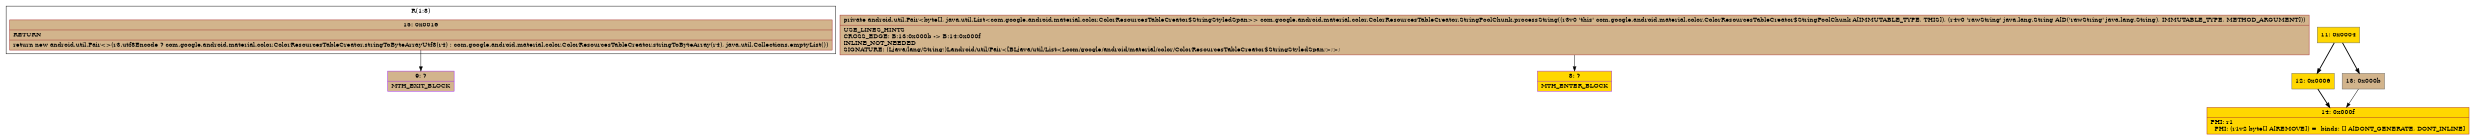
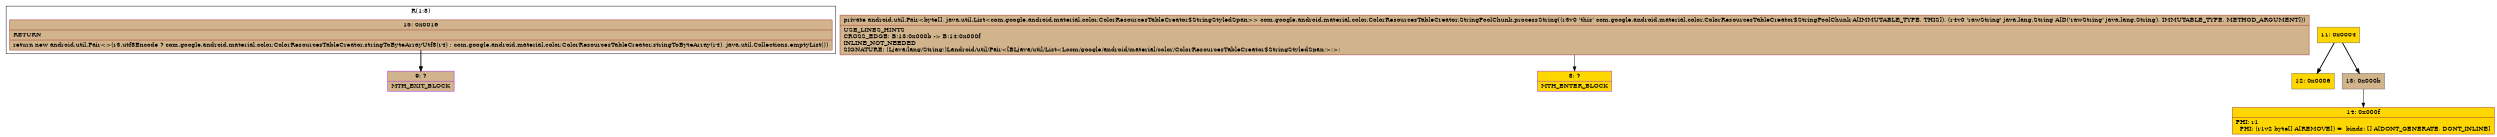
edge "15: 0x0016" -> "9: ?": style solid -> bold
edge "12: 0x0006" -> "14: 0x000f": removed
